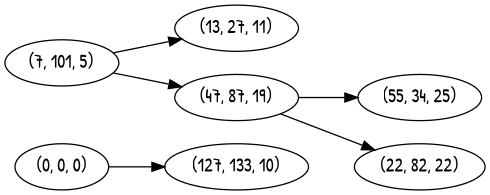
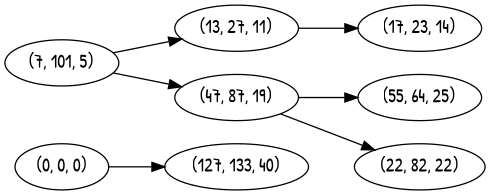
node "(17, 23, 14)": added
node "(55, 34, 25)": label "(55, 34, 25)" -> "(55, 64, 25)"
node "(127, 133, 10)": label "(127, 133, 10)" -> "(127, 133, 40)"
